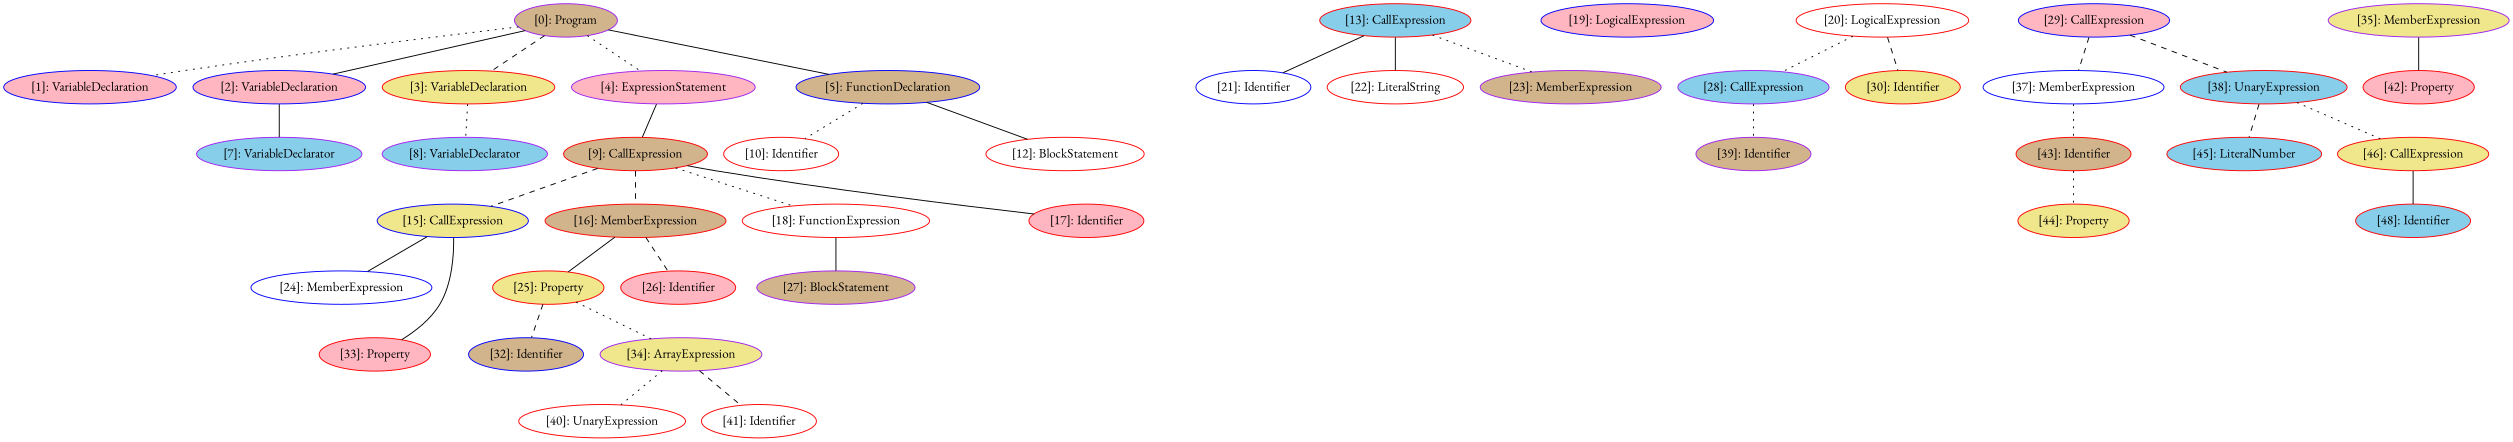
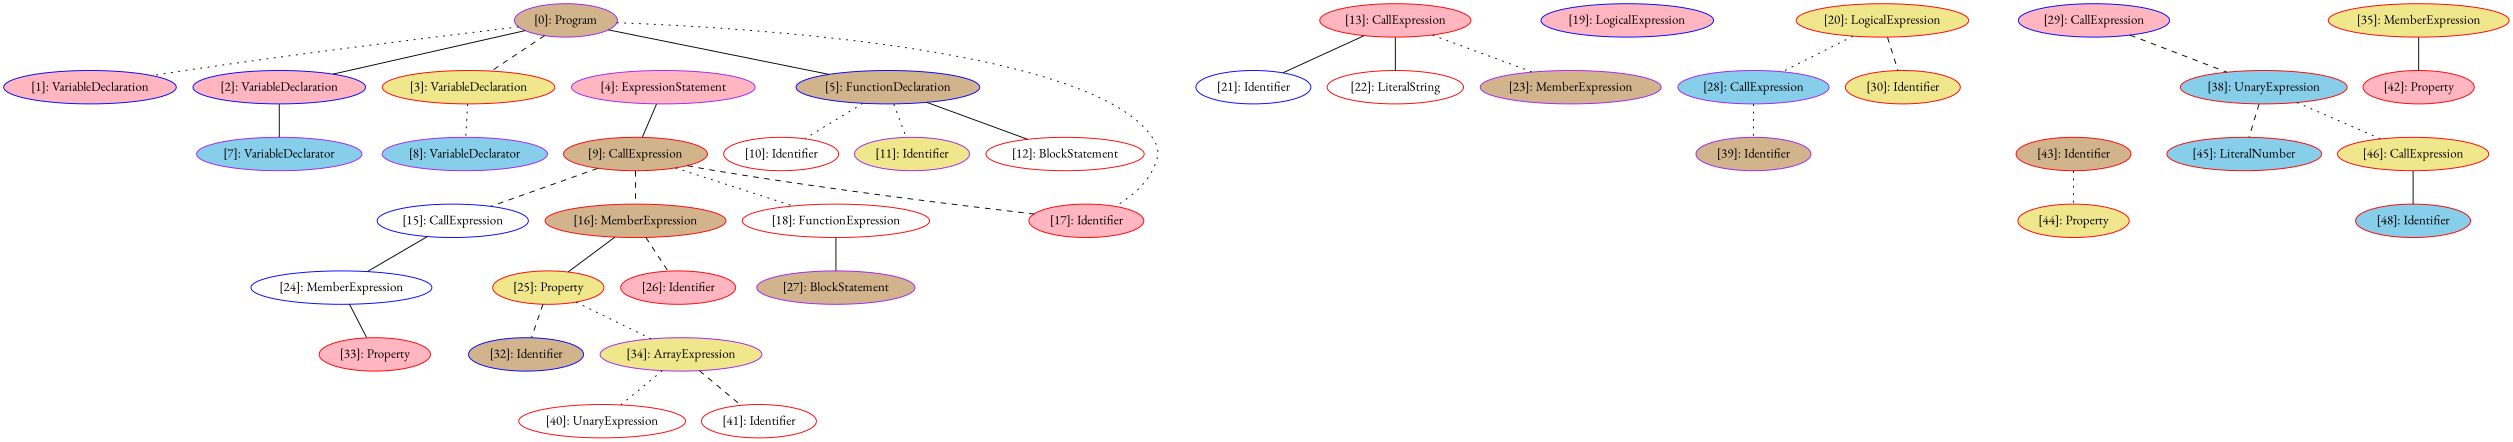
node "[13]: CallExpression": fillcolor skyblue -> lightpink
node "[20]: LogicalExpression": fillcolor white -> khaki
node "[35]: MemberExpression": color purple -> red
edge "[0]: Program" -- "[4]: ExpressionStatement": now "[0]: Program" -- "[17]: Identifier"
node "[37]: MemberExpression": removed
node "[11]: Identifier": added
edge "[9]: CallExpression" -- "[17]: Identifier": style solid -> dashed
node "[15]: CallExpression": fillcolor khaki -> white
edge "[15]: CallExpression" -- "[33]: Property": now "[24]: MemberExpression" -- "[33]: Property"
